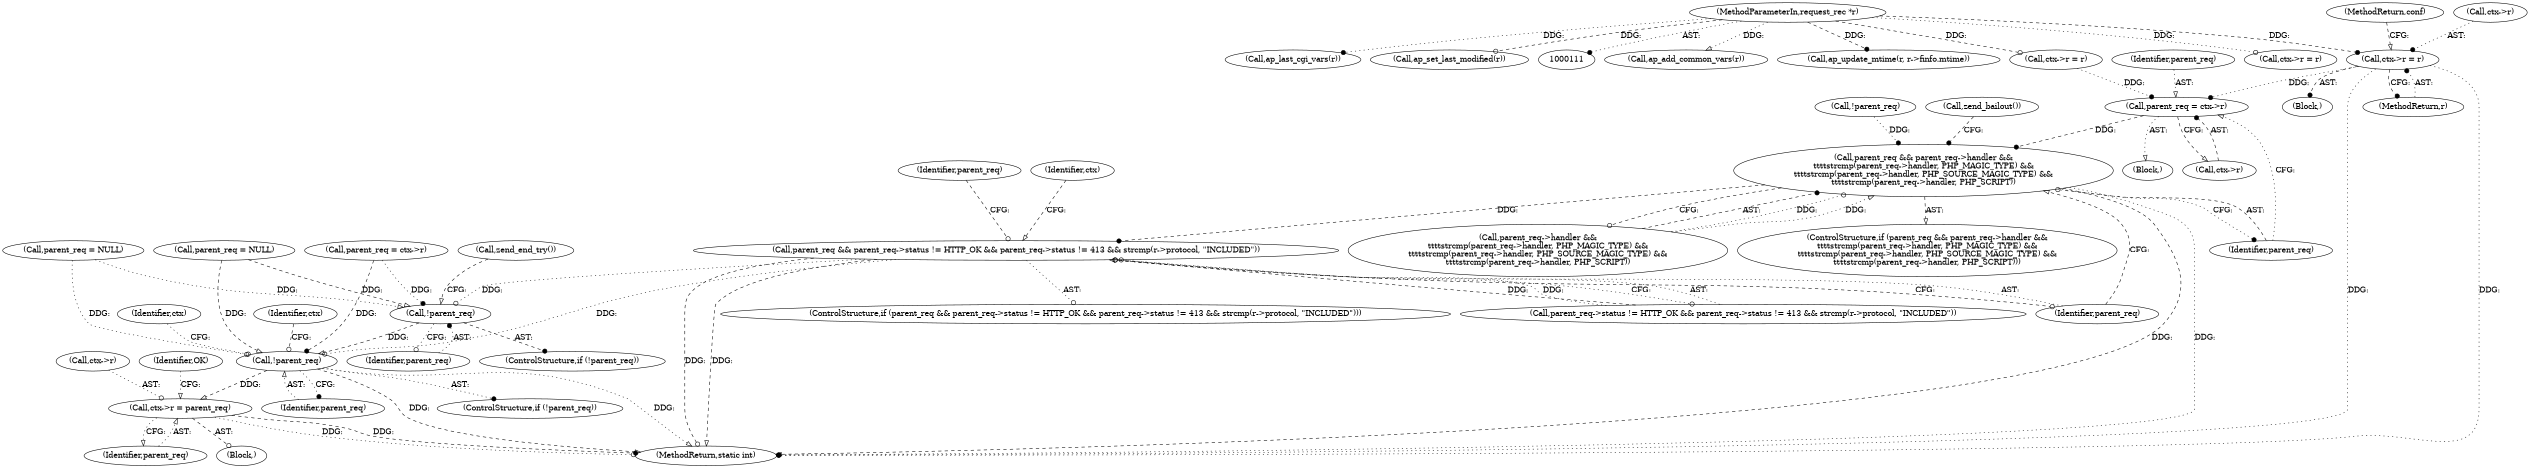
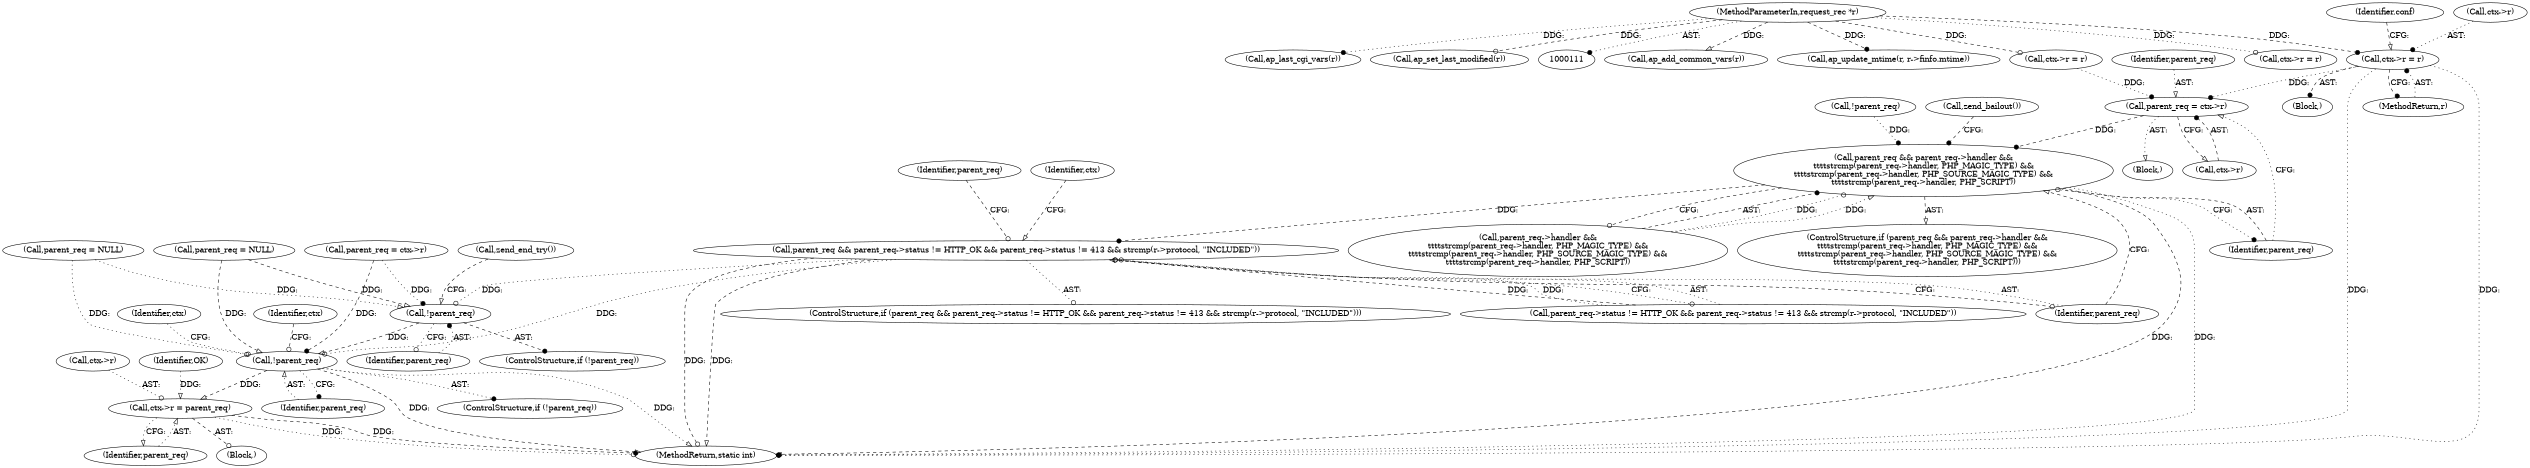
node "(MethodReturn,conf)": label "(MethodReturn,conf)" -> "(Identifier,conf)"
edge "(MethodParameterIn,request_rec *r)" -> "(Call,ap_add_common_vars(r))": style dotted -> dashed
edge "(Identifier,OK)" -> "(Call,ctx->r = parent_req)": label "CFG: " -> "DDG: "
